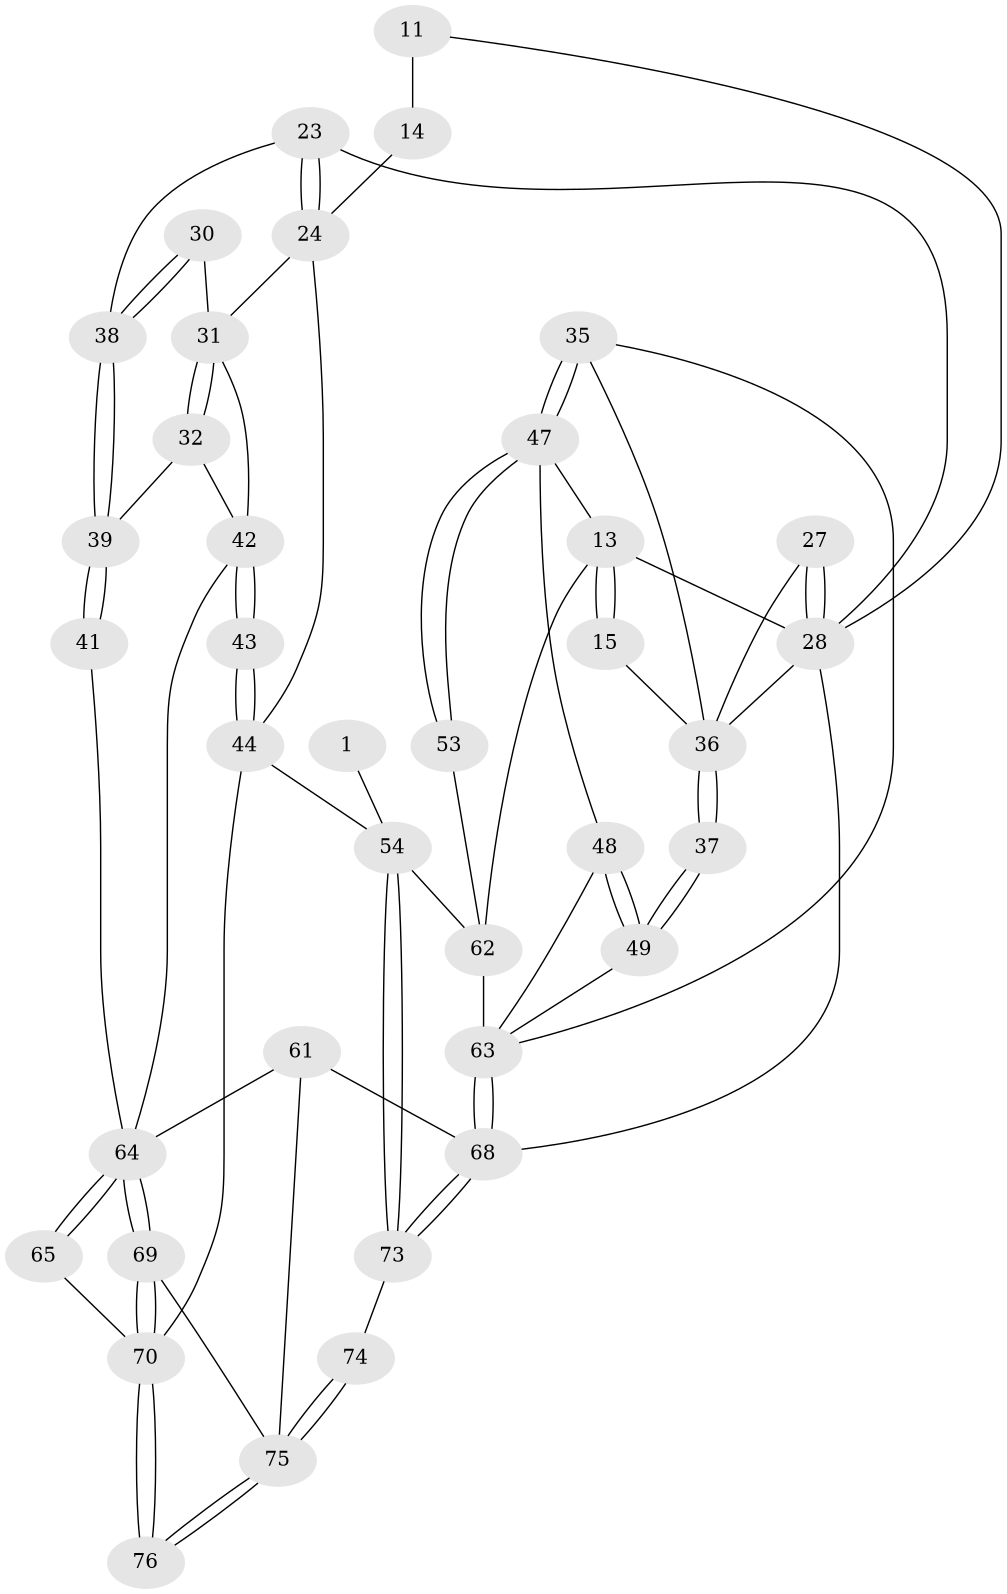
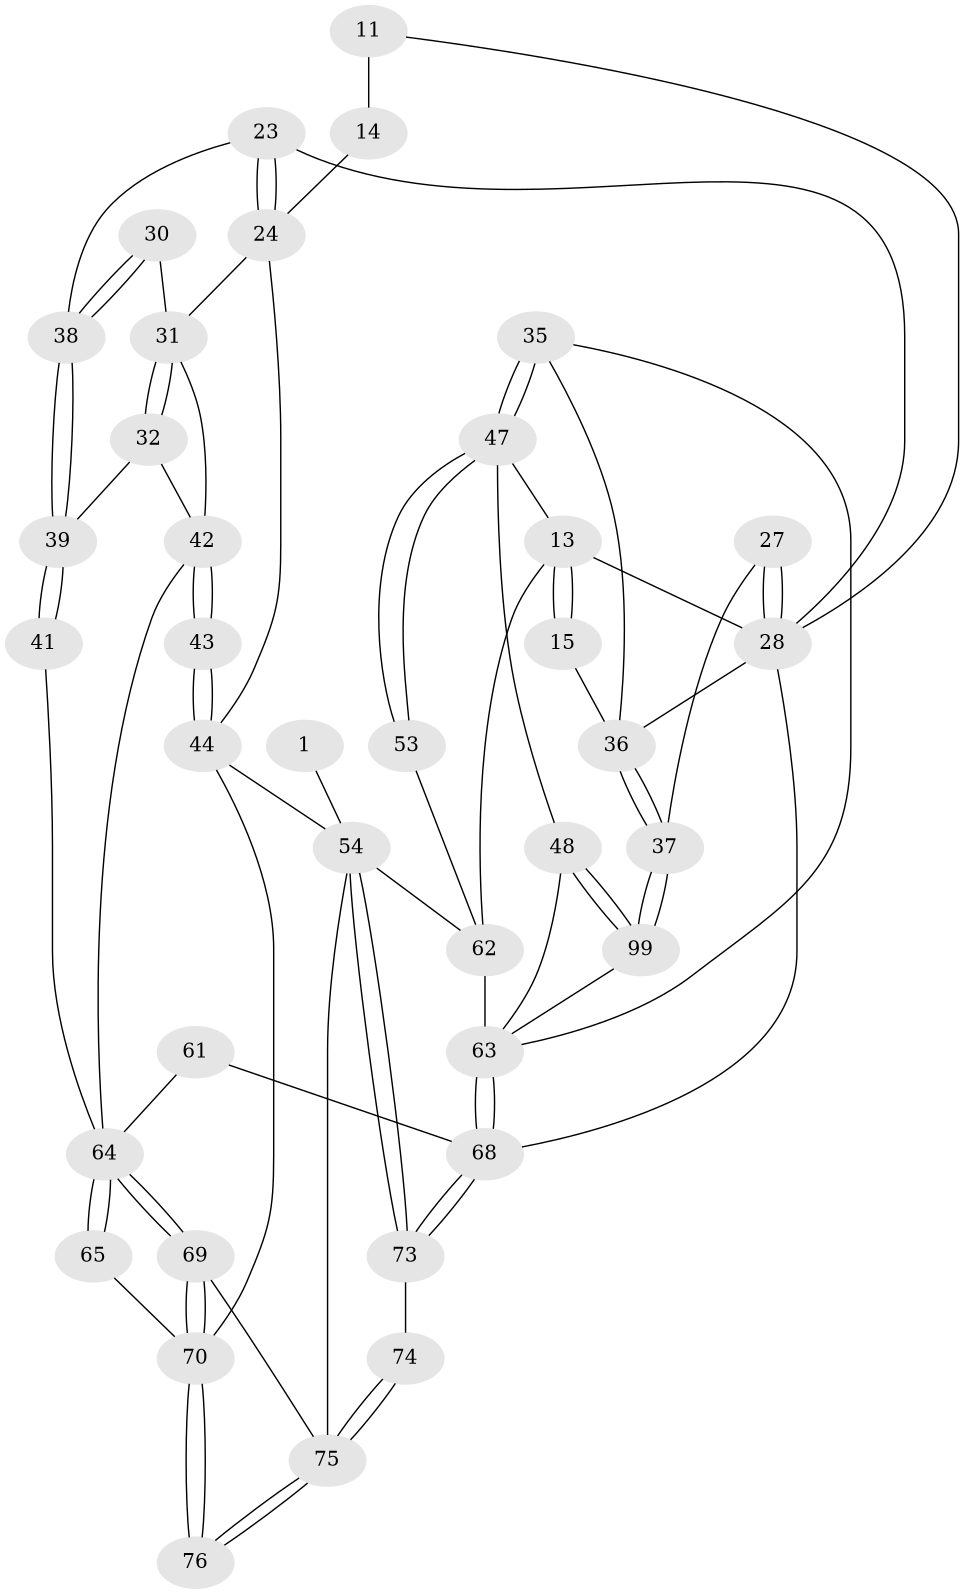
edge "27" -- "36": now "27" -- "37"
node "49": label "49" -> "99"
edge "61" -- "75": now "54" -- "75"
